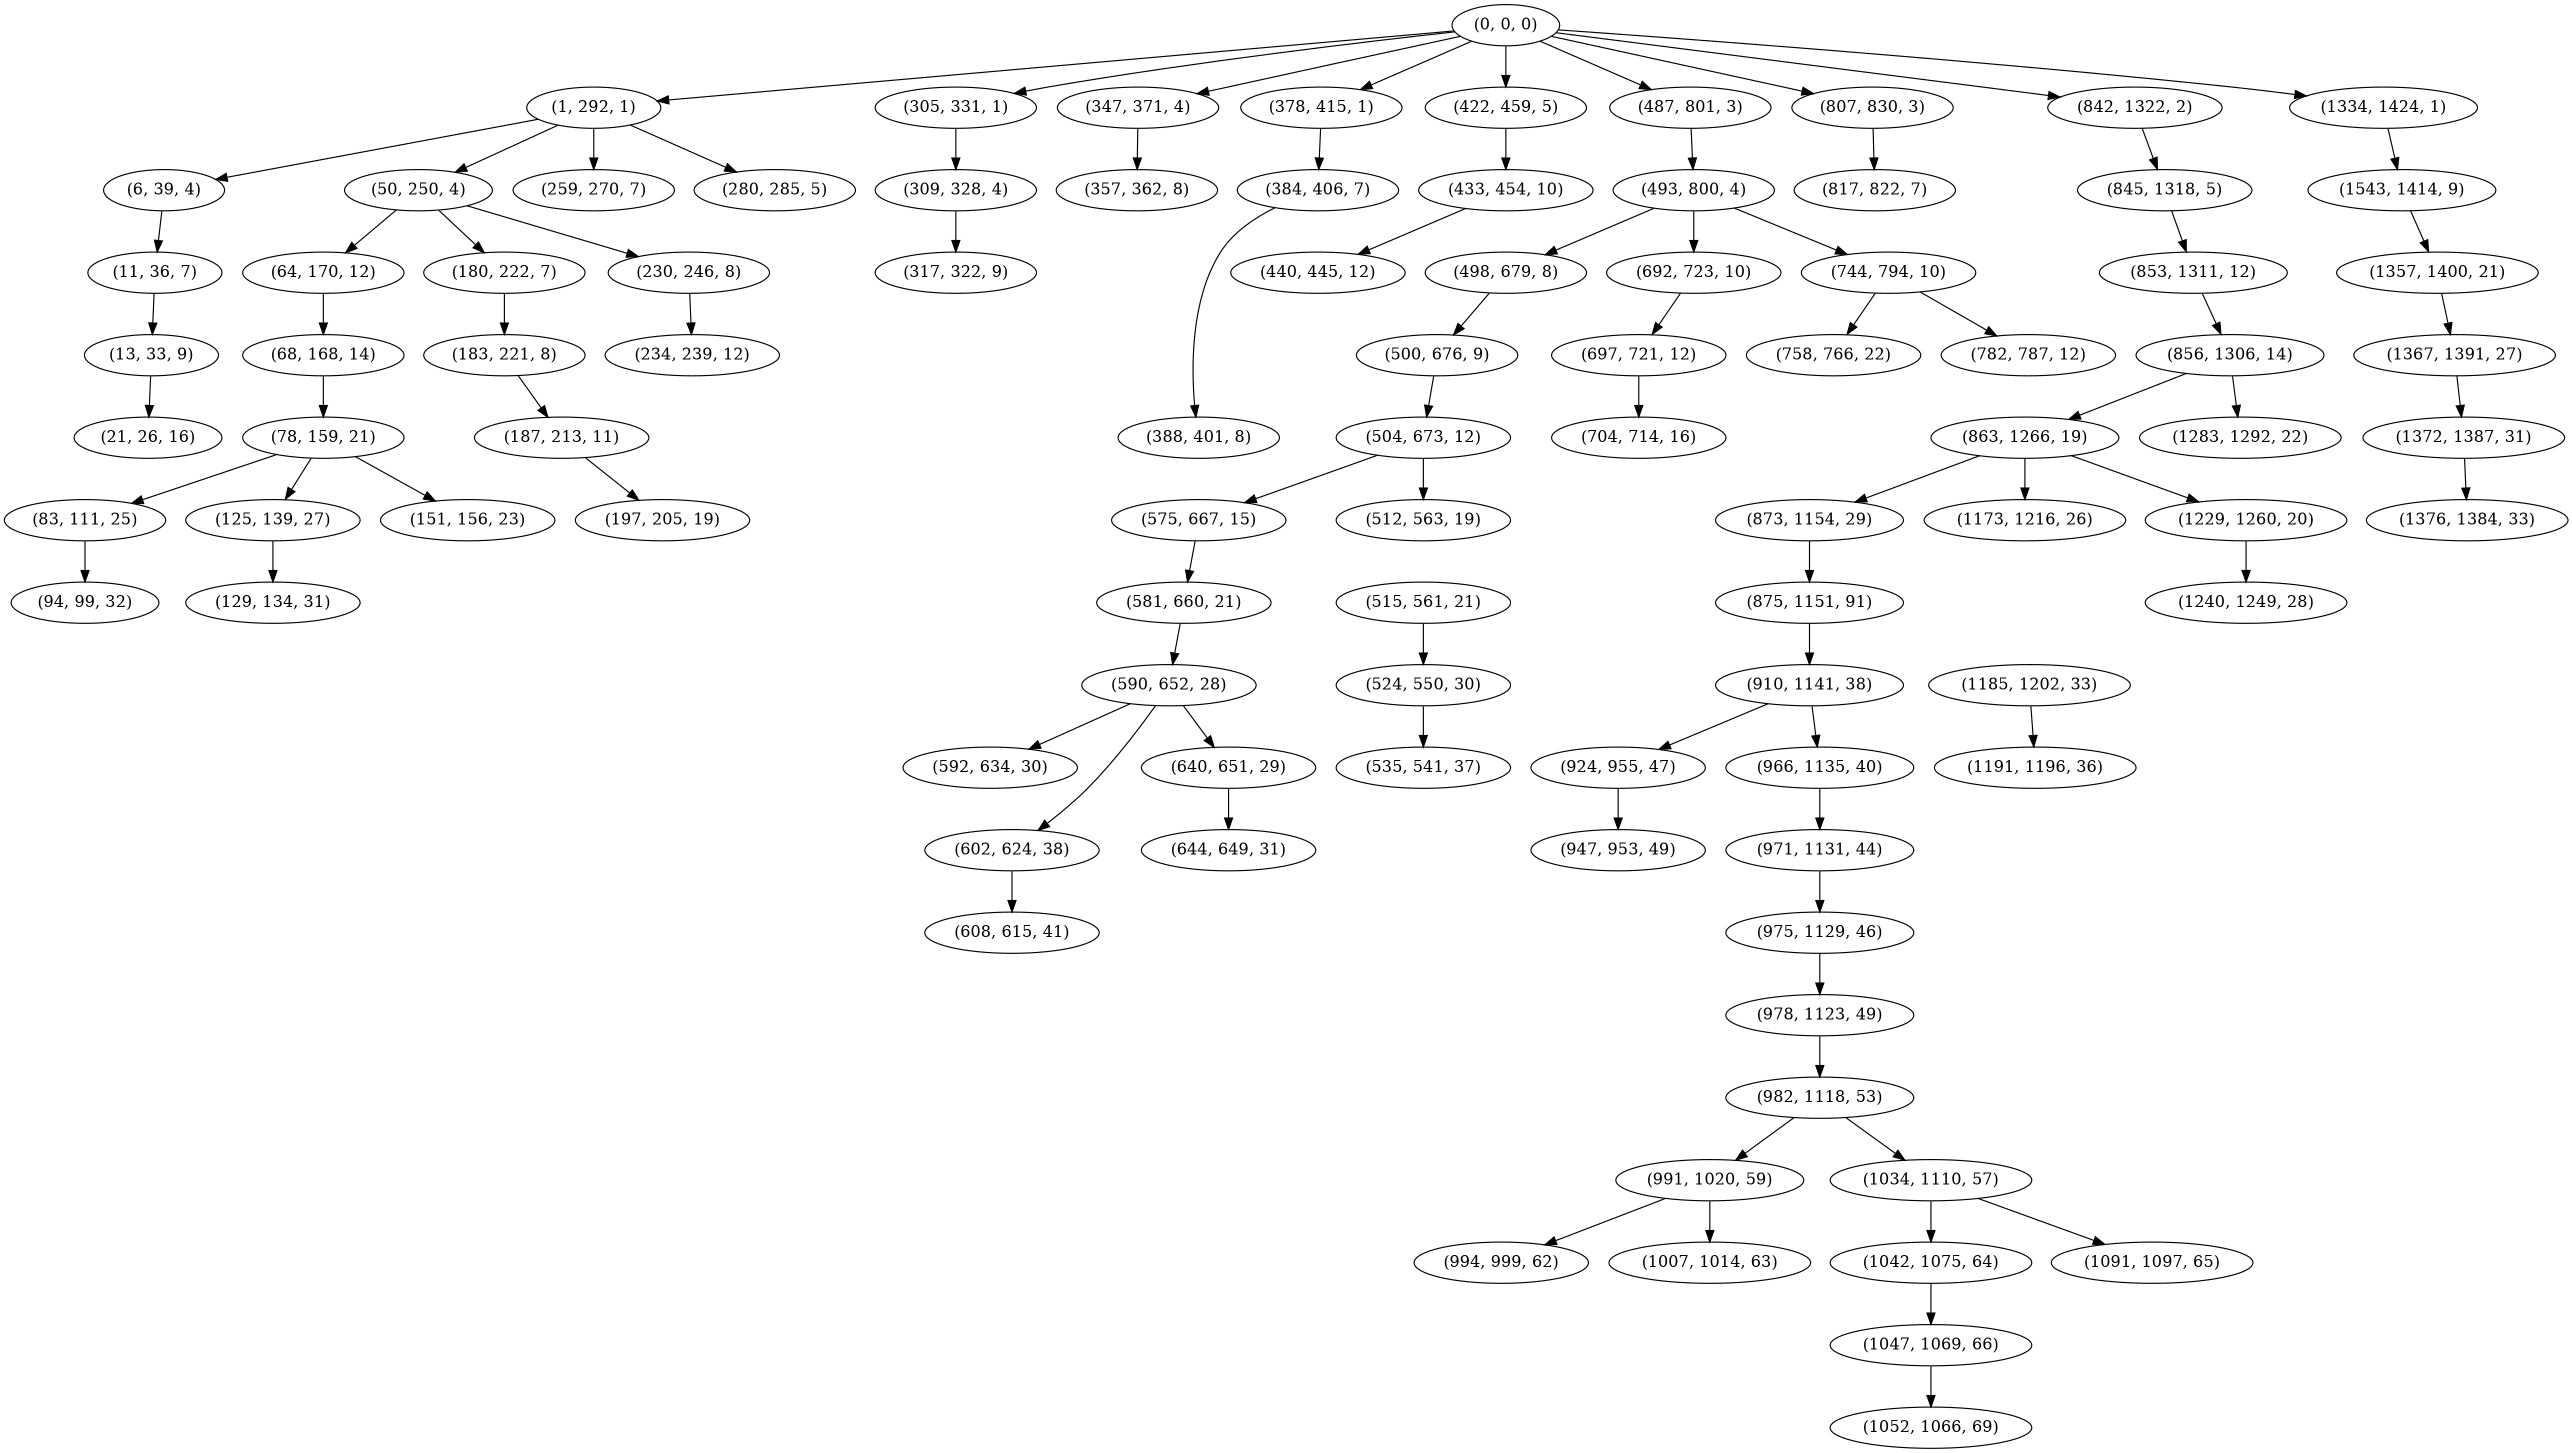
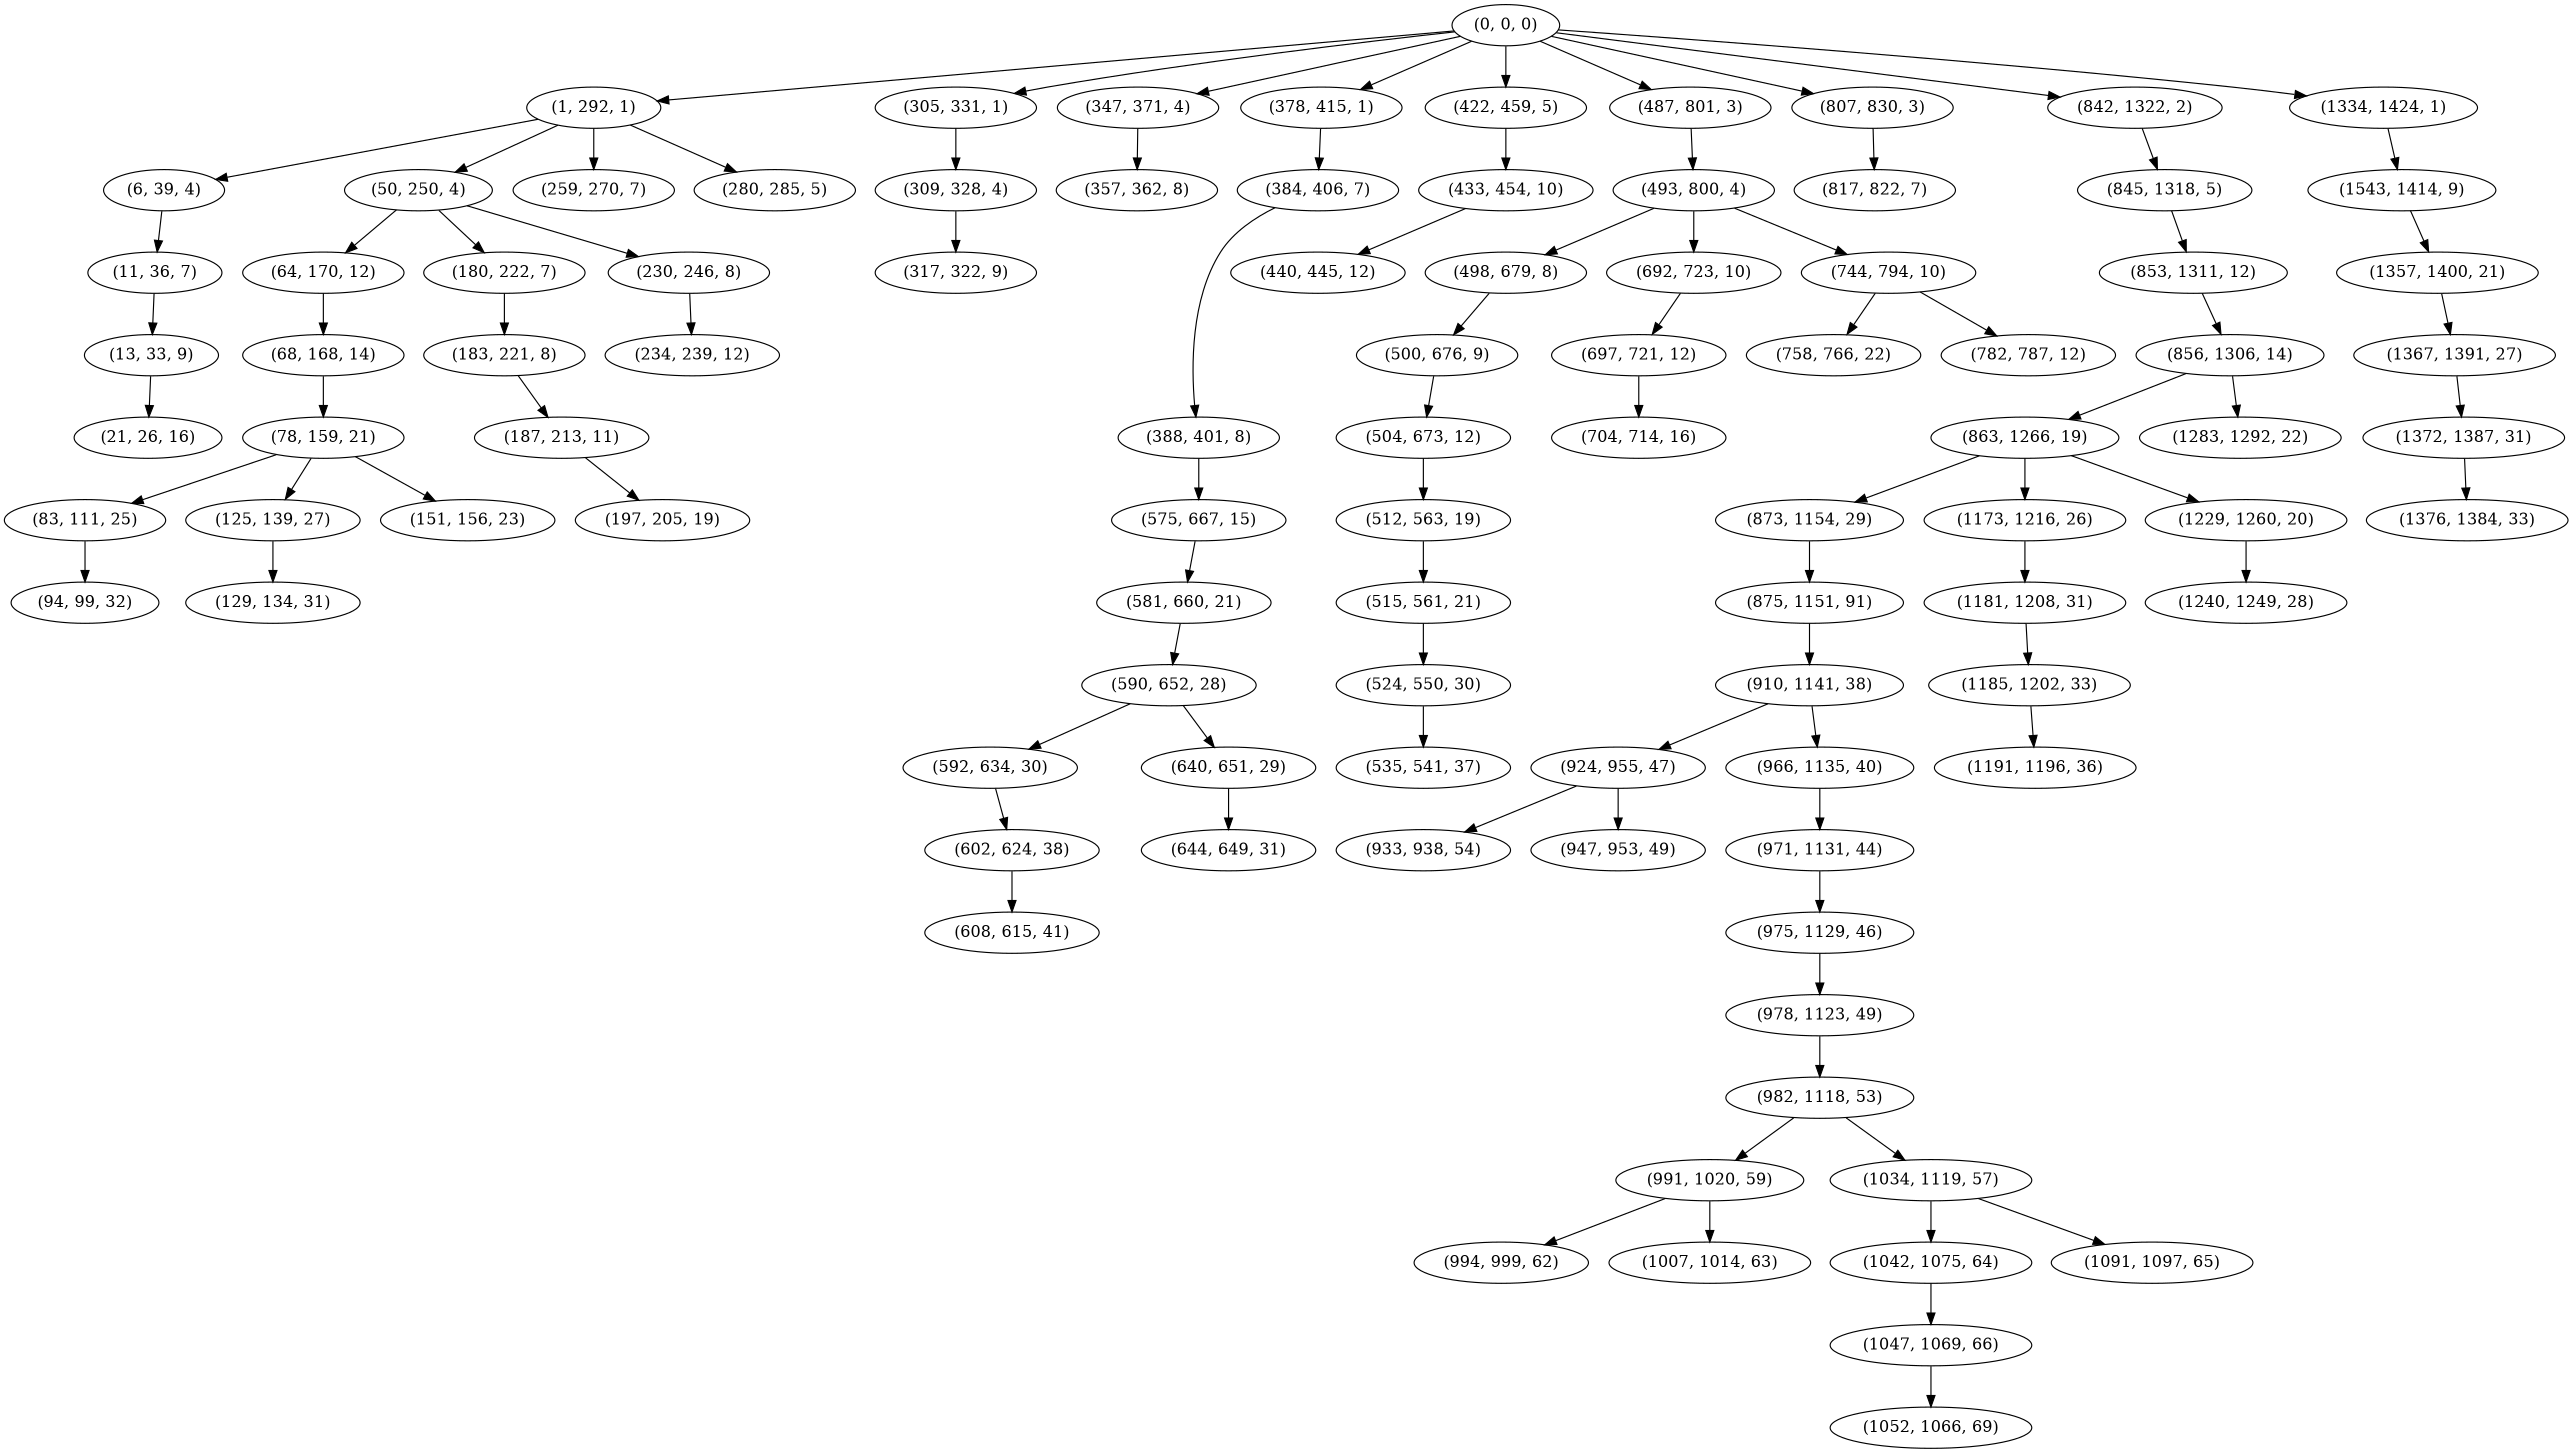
edge "(504, 673, 12)" -> "(575, 667, 15)": now "(388, 401, 8)" -> "(575, 667, 15)"
edge "(512, 563, 19)" -> "(515, 561, 21)": added
node "(1181, 1208, 31)": added
edge "(590, 652, 28)" -> "(602, 624, 38)": now "(592, 634, 30)" -> "(602, 624, 38)"
node "(933, 938, 54)": added
node "(1034, 1110, 57)": label "(1034, 1110, 57)" -> "(1034, 1119, 57)"
